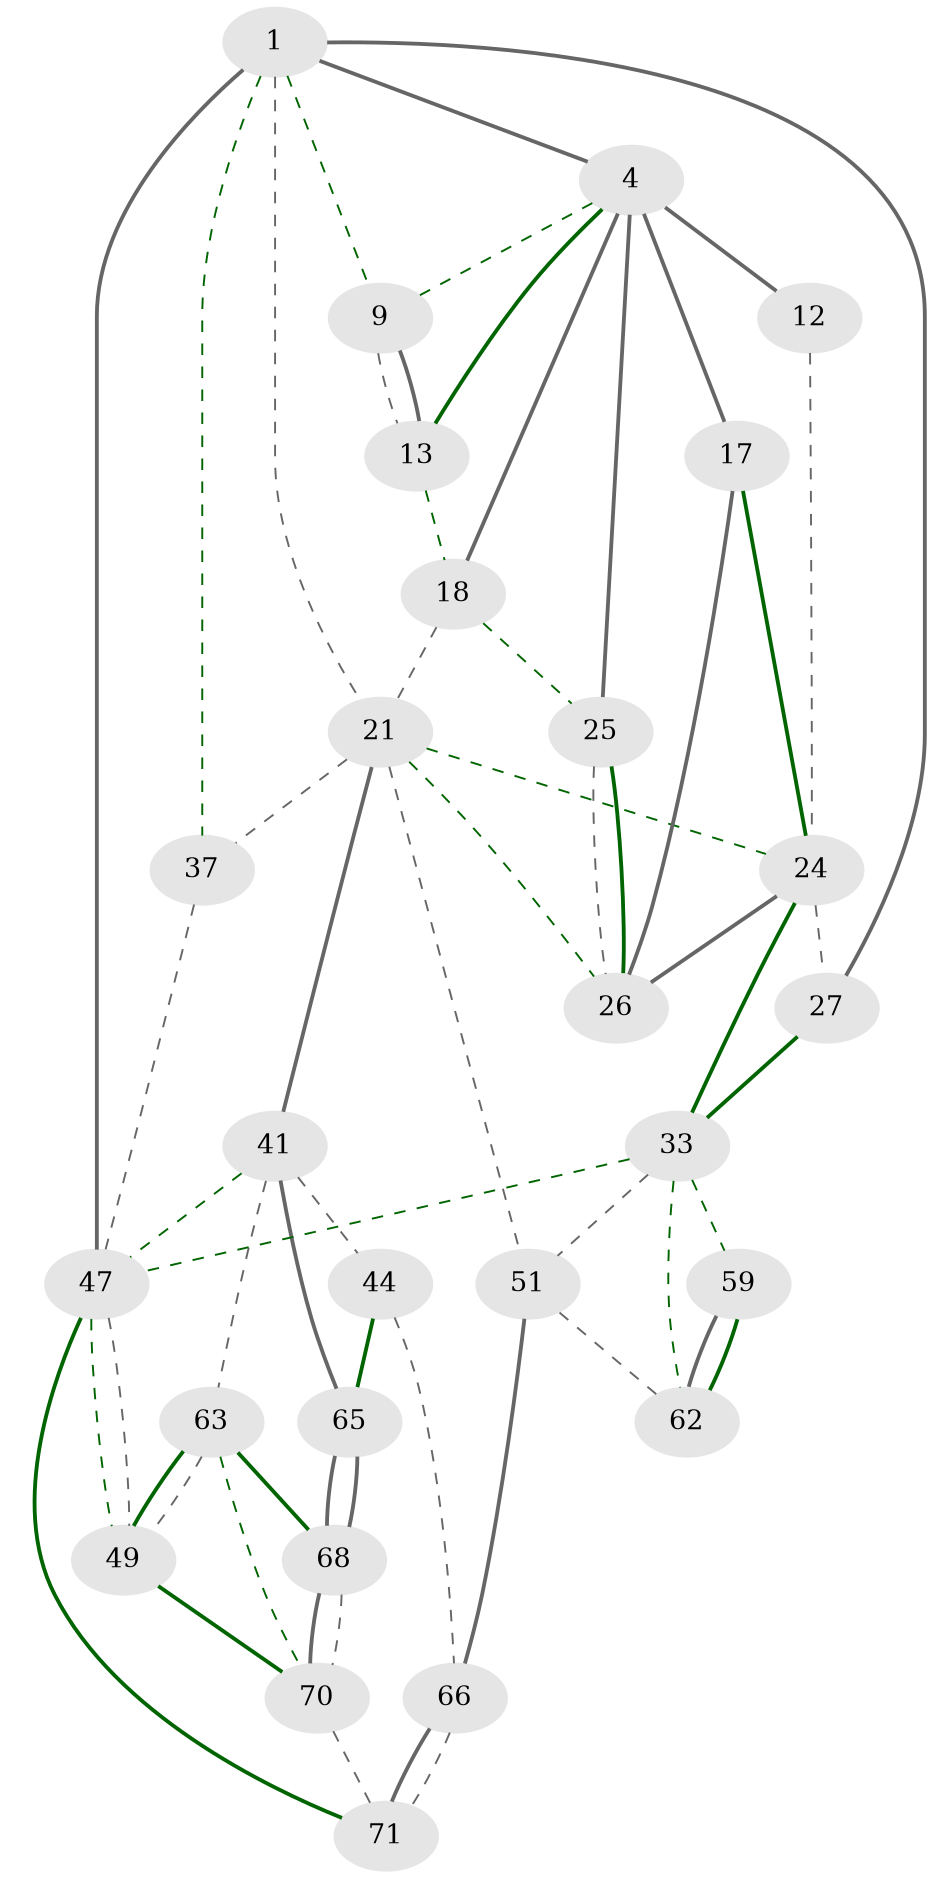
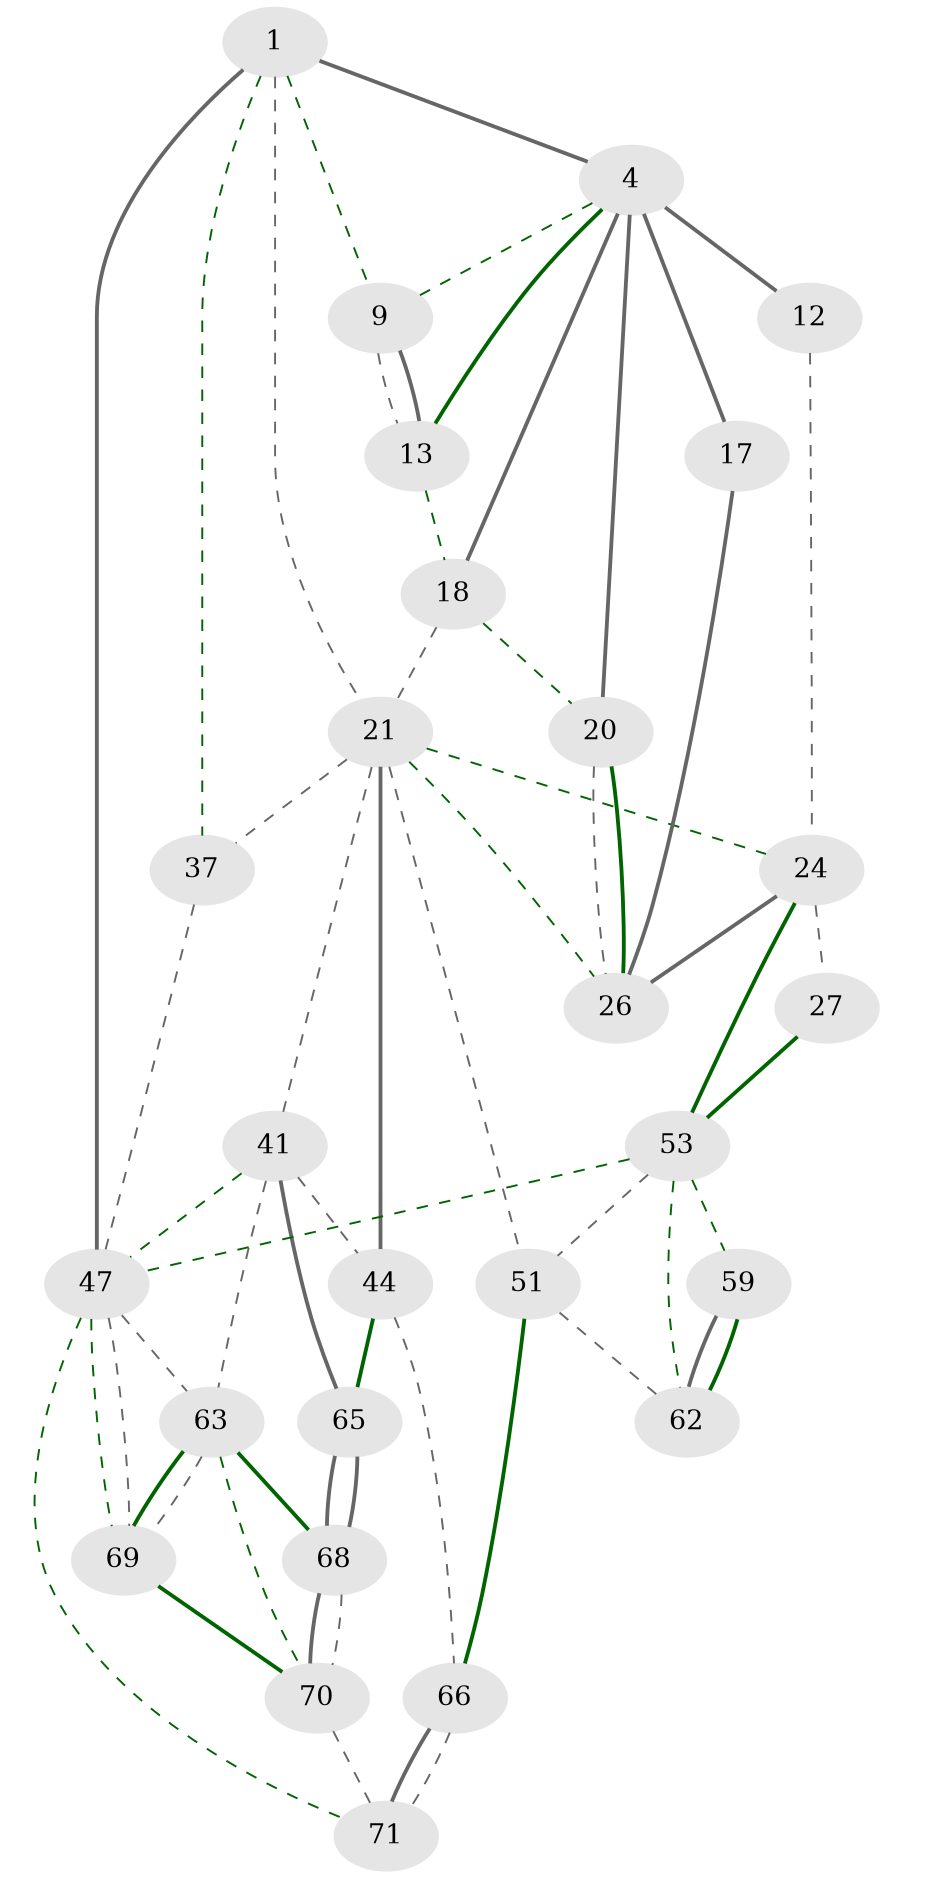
edge "1" -- "27": removed
edge "17" -- "24": removed
node "25": label "25" -> "20"
edge "21" -- "41": style bold -> dashed
edge "21" -- "44": added
node "33": label "33" -> "53"
edge "47" -- "63": added
edge "51" -- "66": color gray40 -> darkgreen
node "49": label "49" -> "69"
edge "47" -- "71": style bold -> dashed
